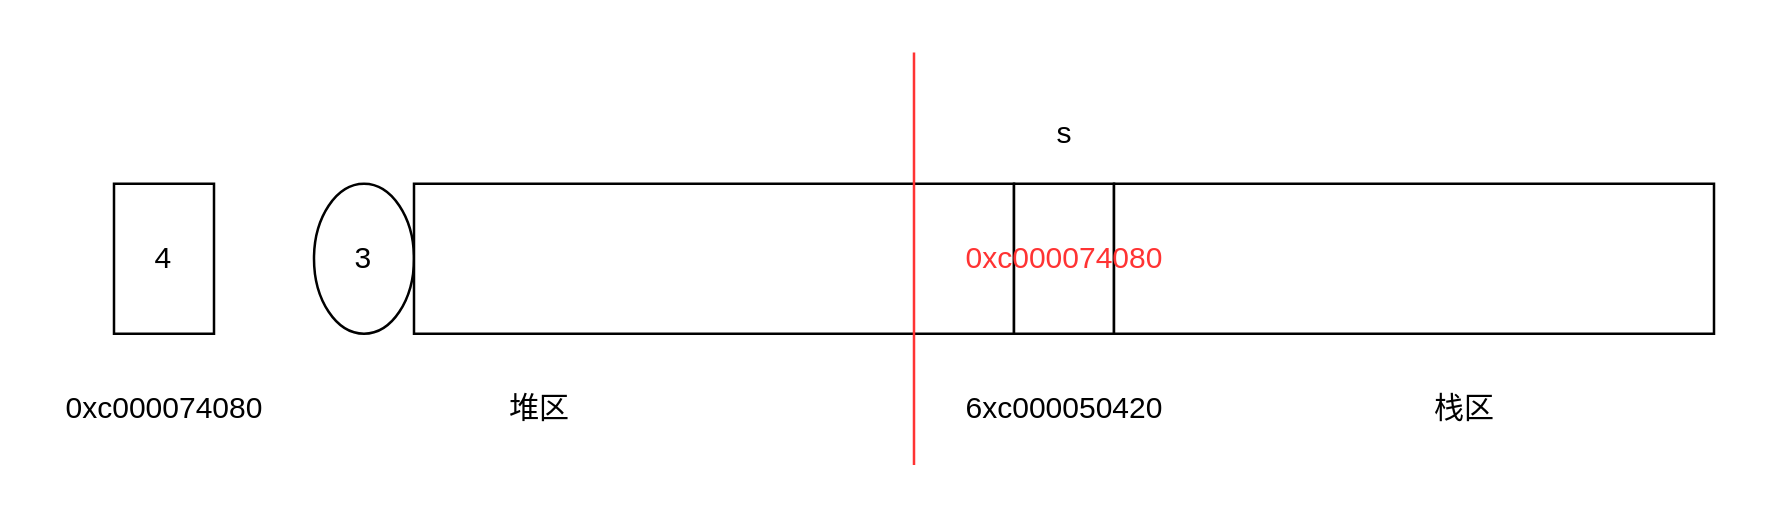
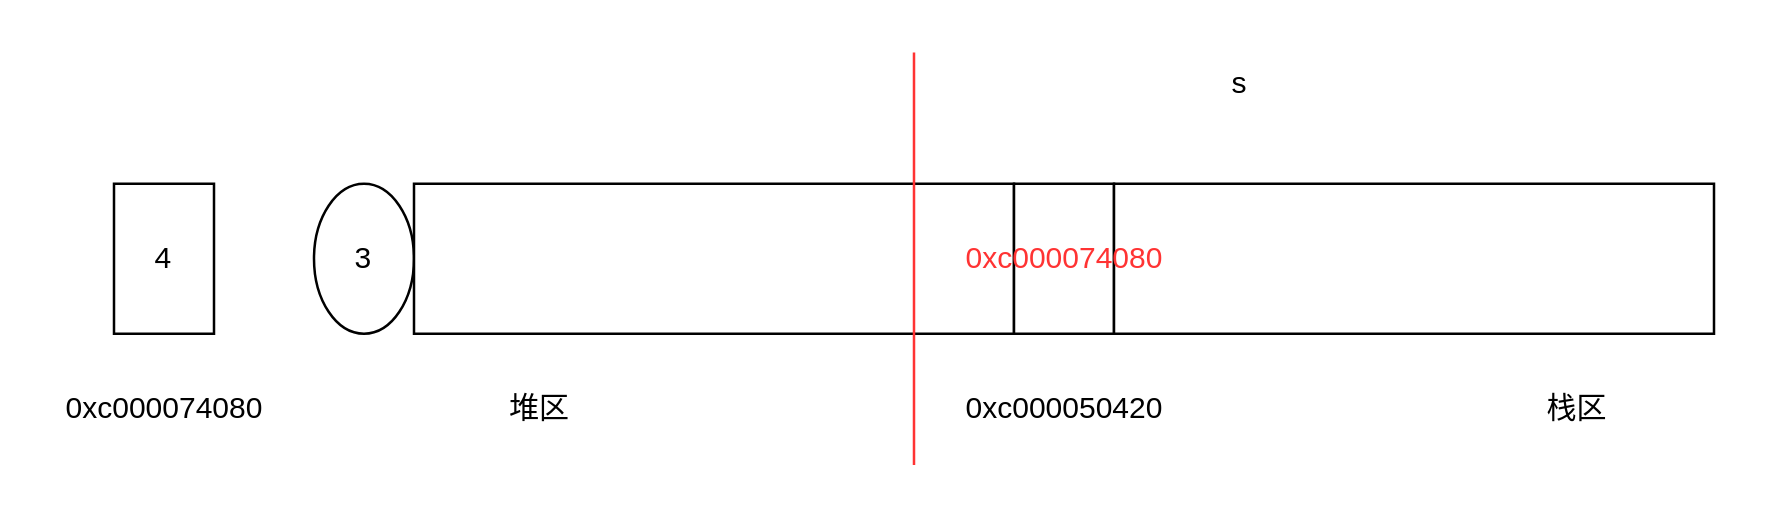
node "s": moved (1064, 134) -> (1239, 84)
node "6xc000050420": label "6xc000050420" -> "0xc000050420"
node "栈区": moved (1464, 409) -> (1576, 409)
